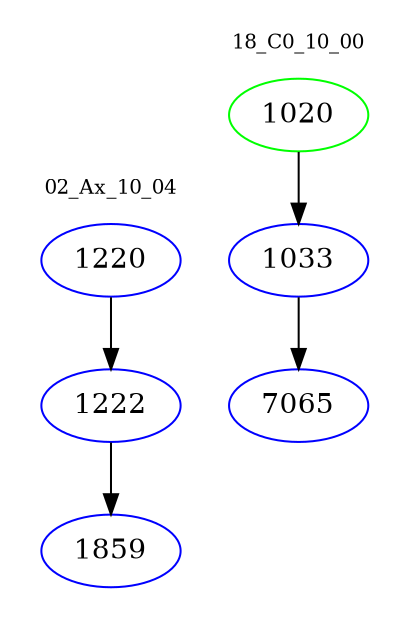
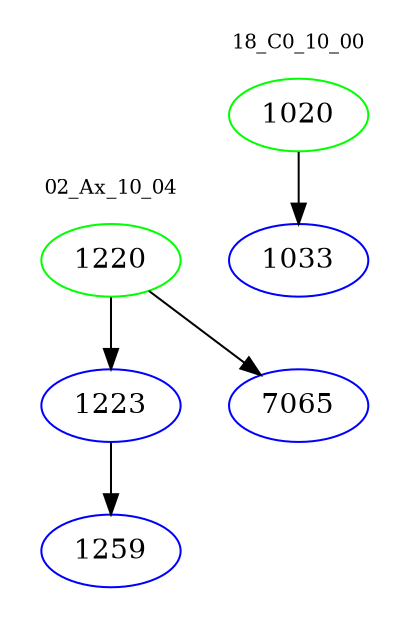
node "1220": color blue -> green
edge "1033" -> "7065": now "1220" -> "7065"
node "1222": label "1222" -> "1223"
node "1859": label "1859" -> "1259"
